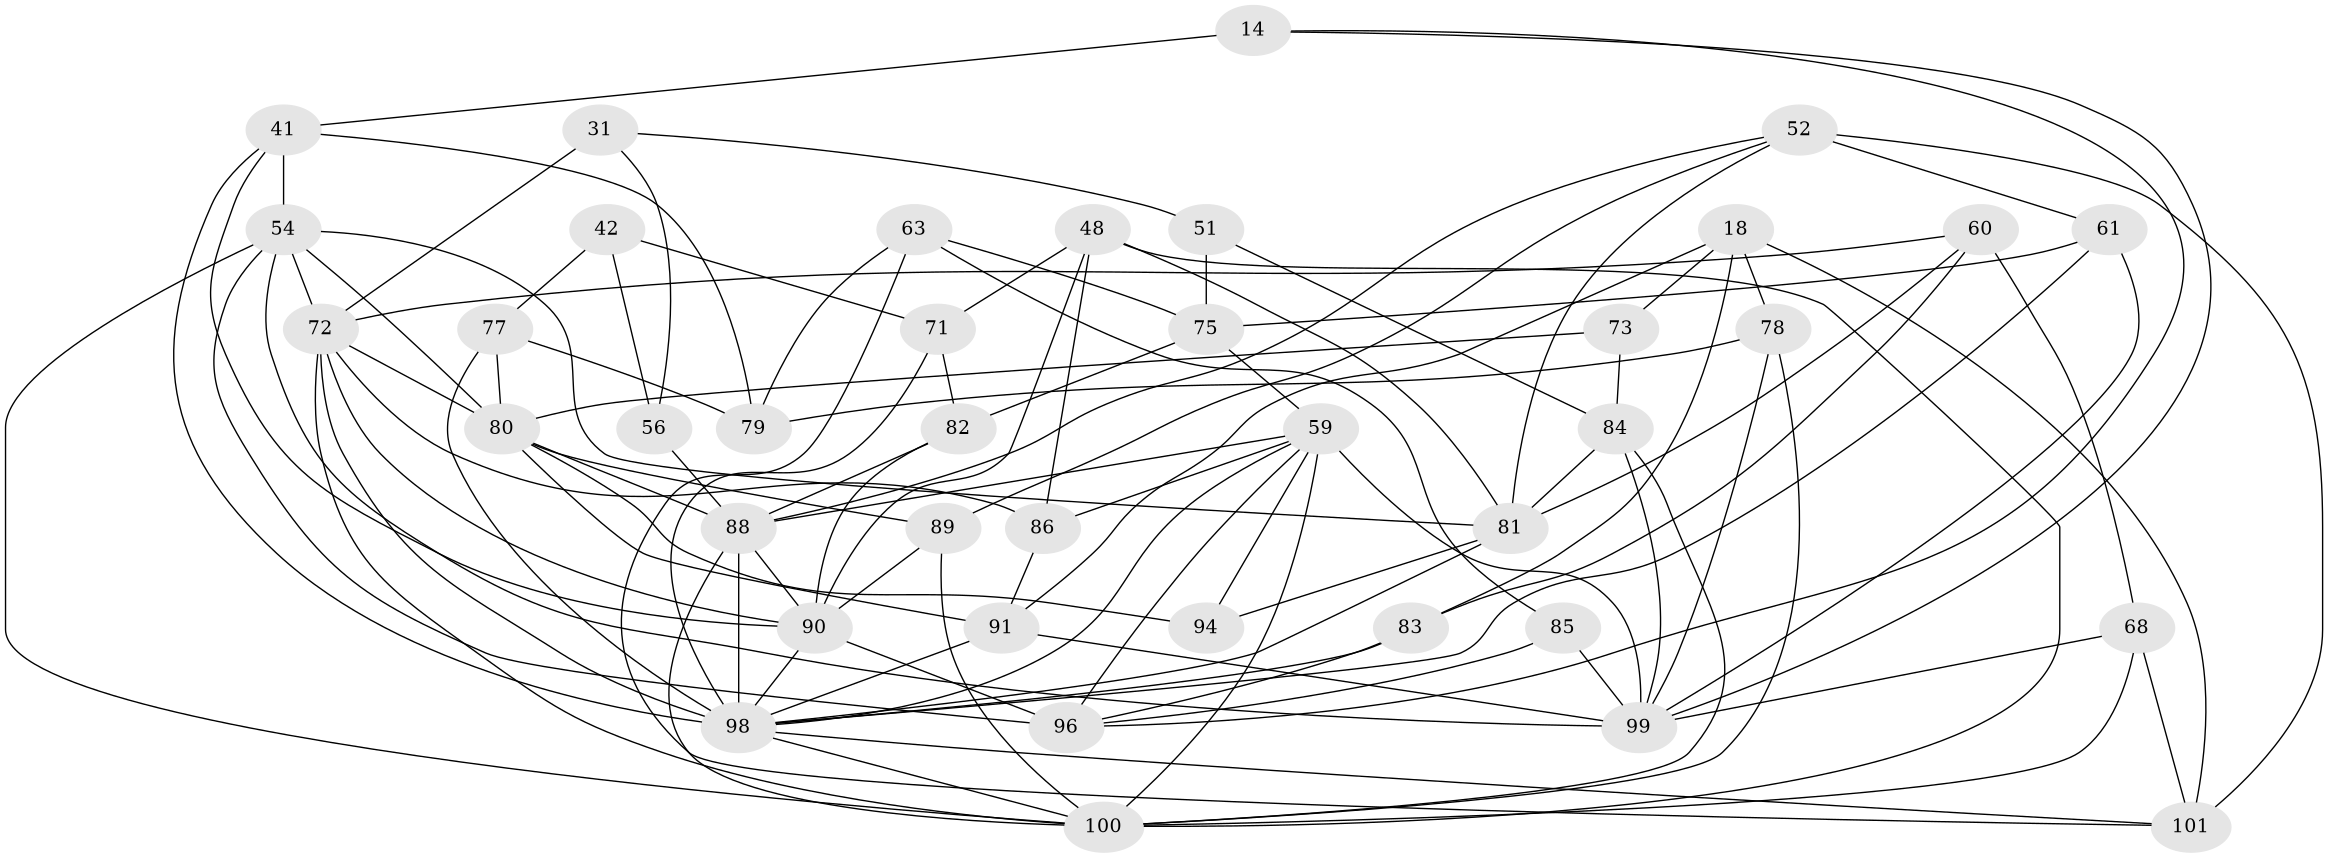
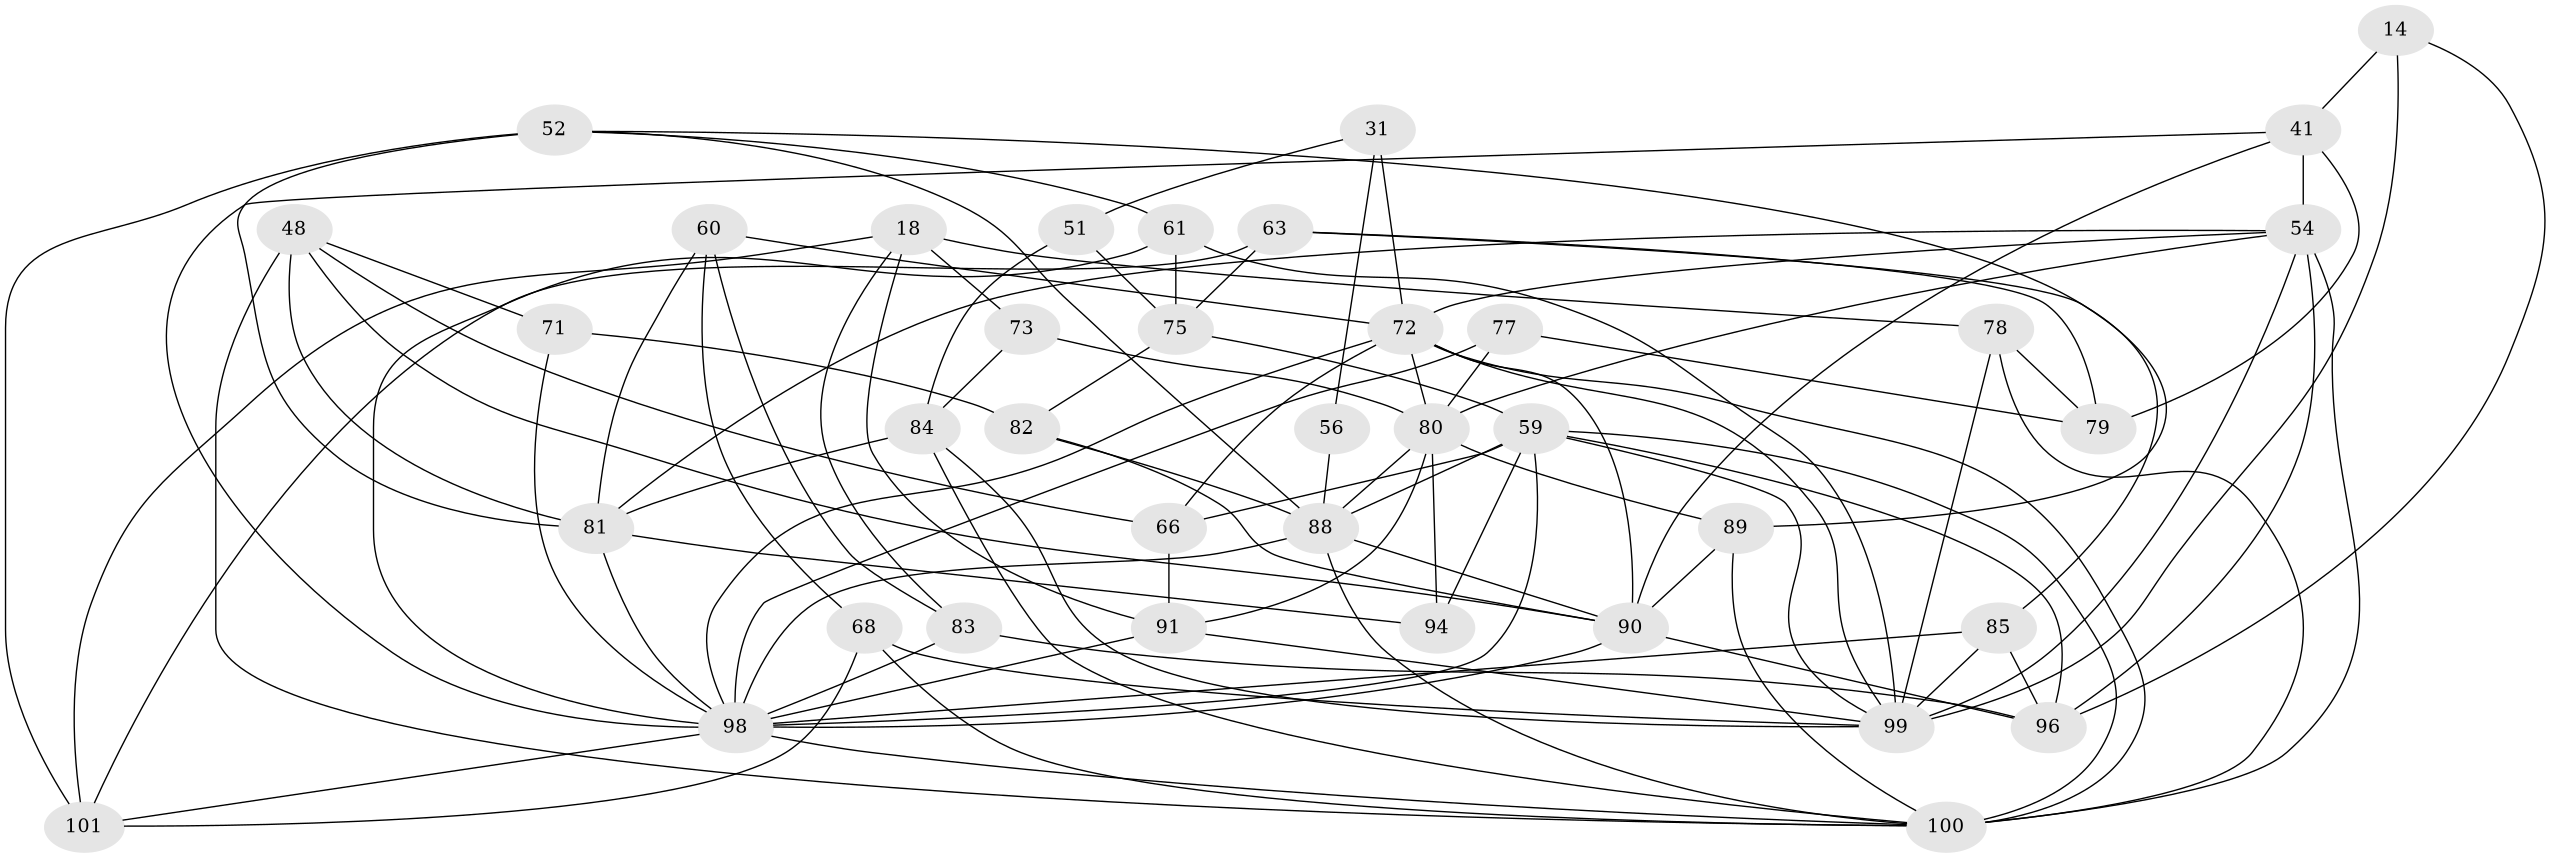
node "42": removed
edge "72" -- "99": added
node "86": label "86" -> "66"
edge "85" -- "98": added
